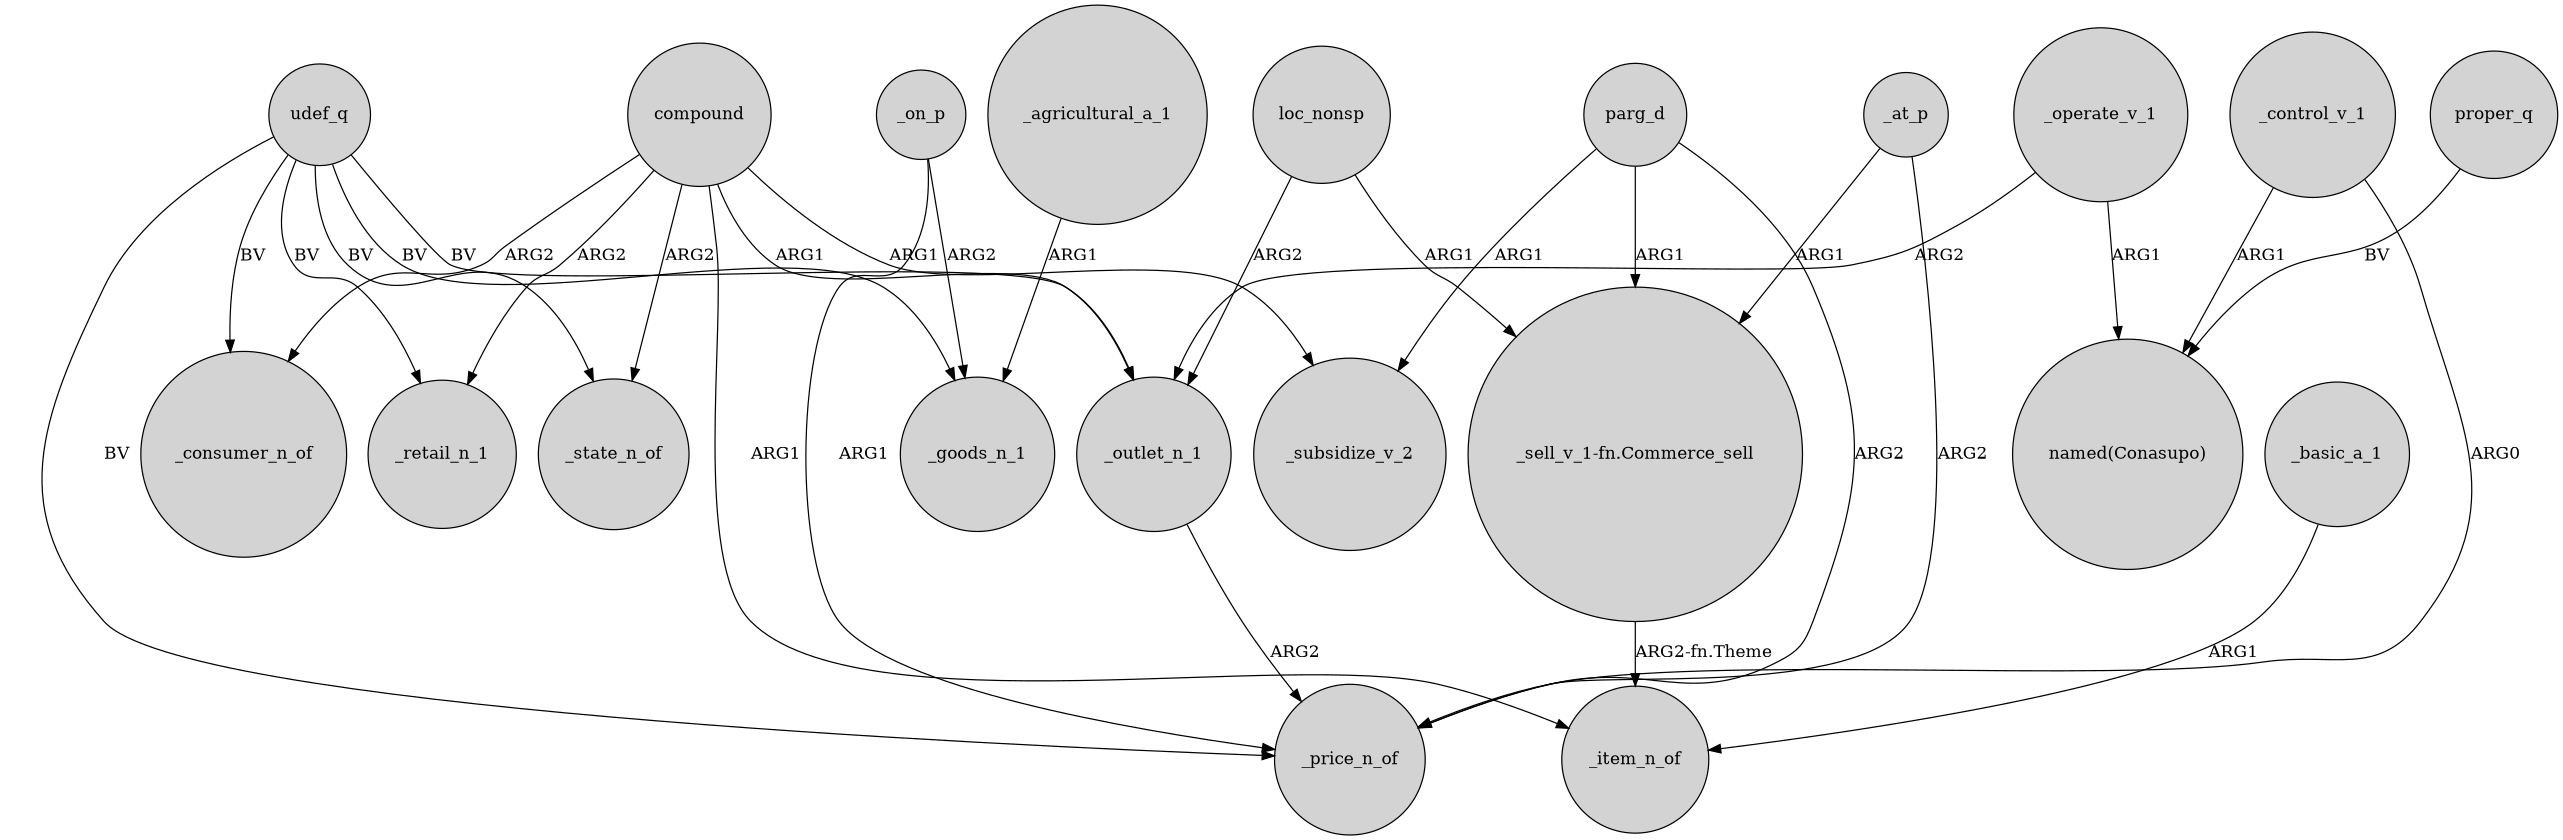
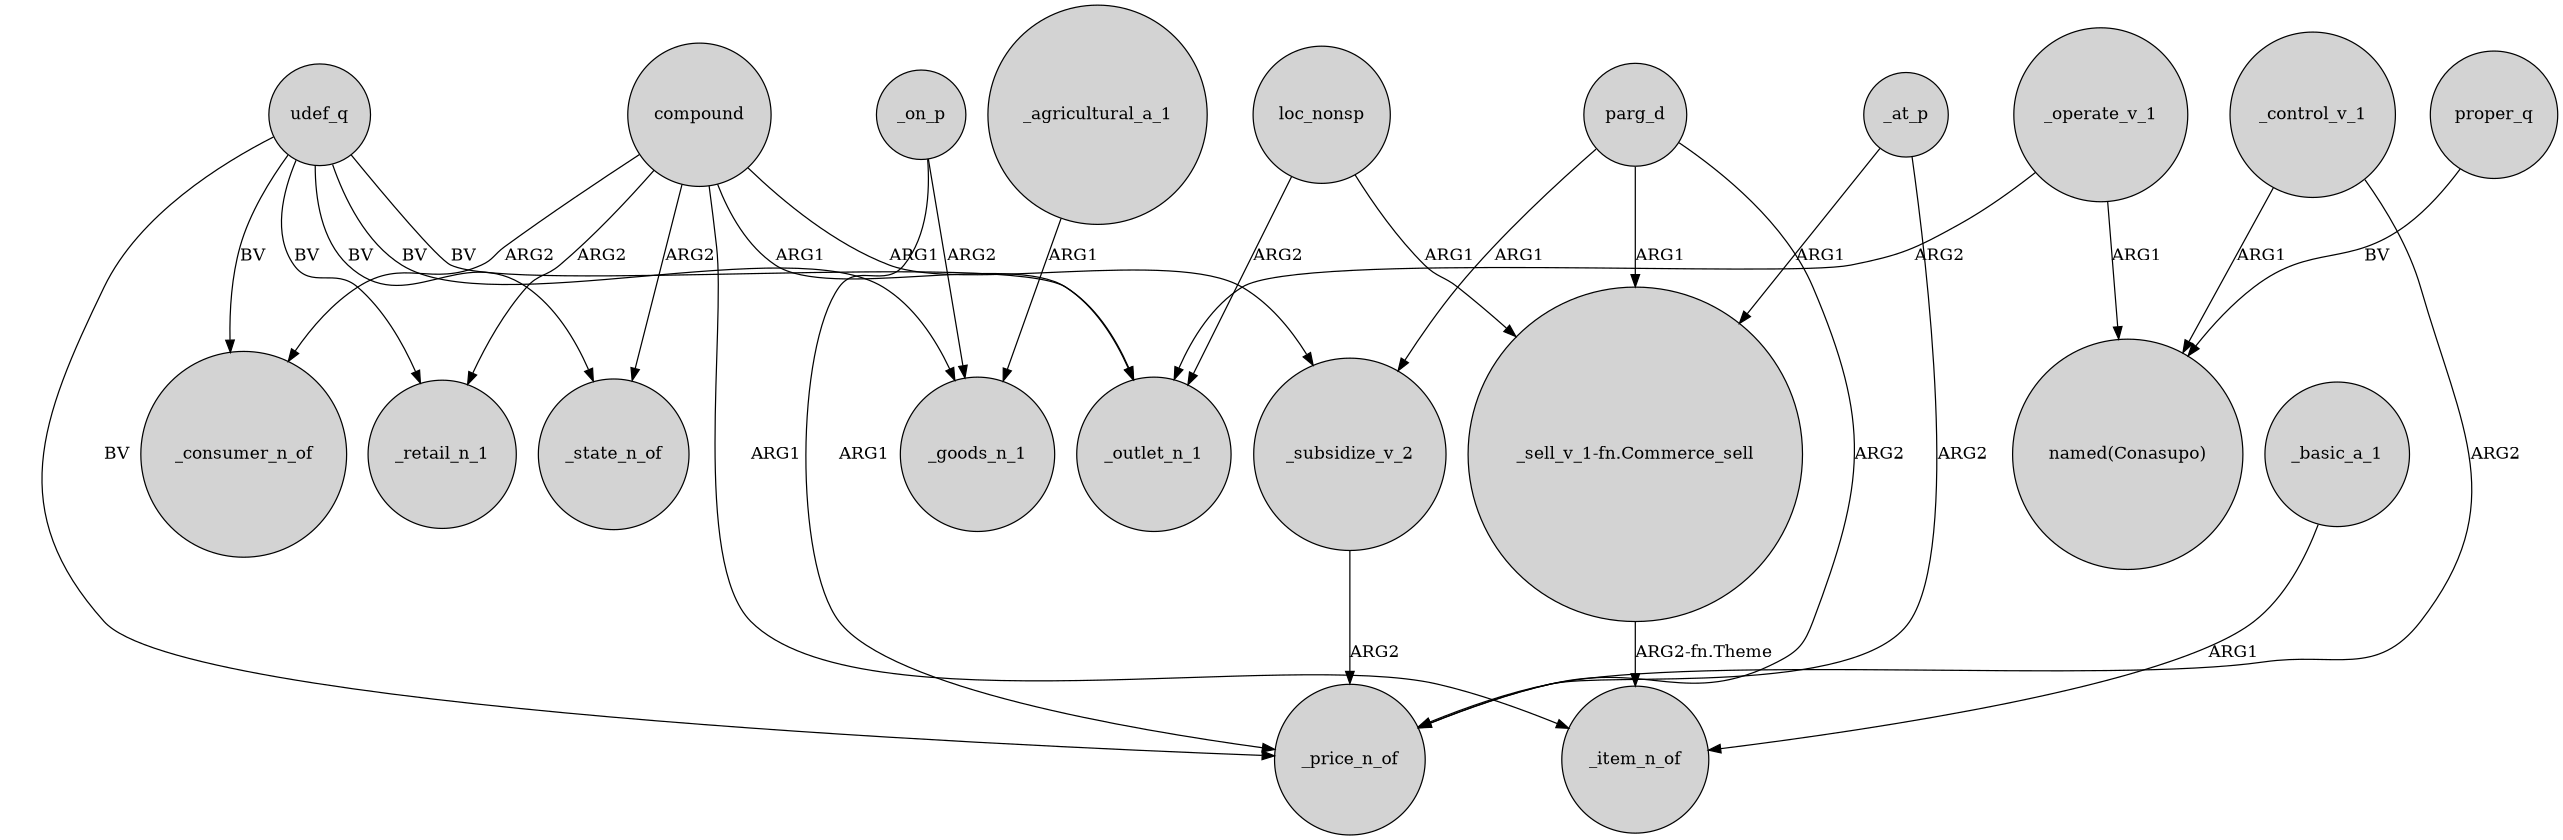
edge "_control_v_1" -> "_price_n_of": label "ARG0" -> "ARG2"
edge "_outlet_n_1" -> "_price_n_of": now "_subsidize_v_2" -> "_price_n_of"
